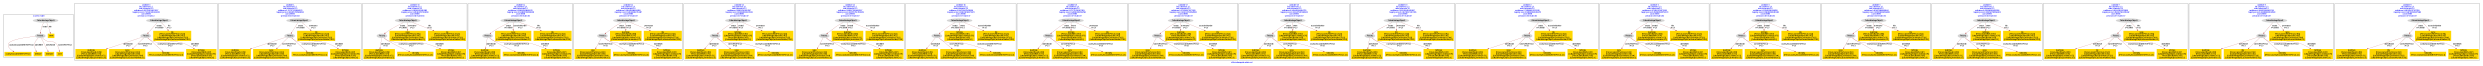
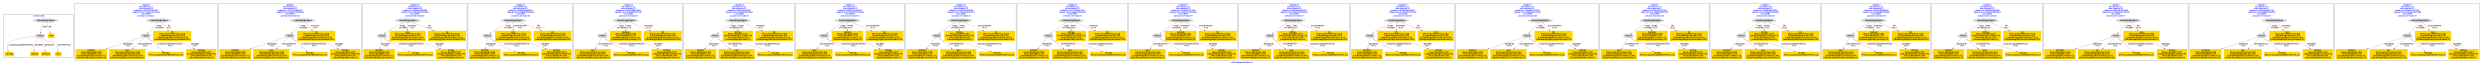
node "countryAssociatedWithThePerson": label "countryAssociatedWithThePerson" -> "nationality"
